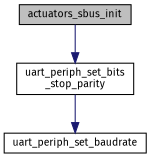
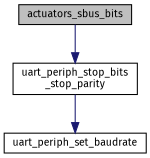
node "actuators_sbus_init": label "actuators_sbus_init" -> "actuators_sbus_bits"
node "uart_periph_set_bits _stop_parity": label "uart_periph_set_bits _stop_parity" -> "uart_periph_stop_bits _stop_parity"
